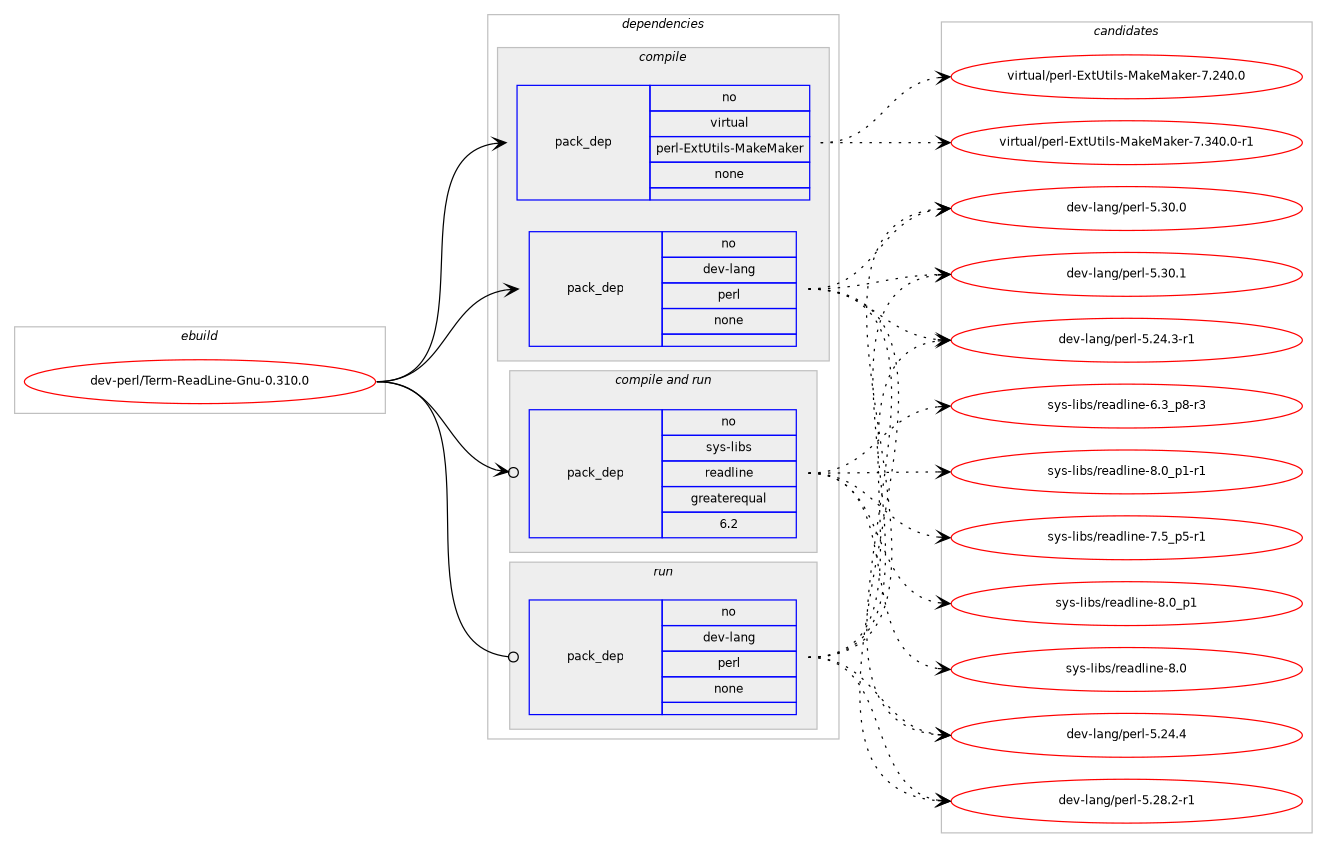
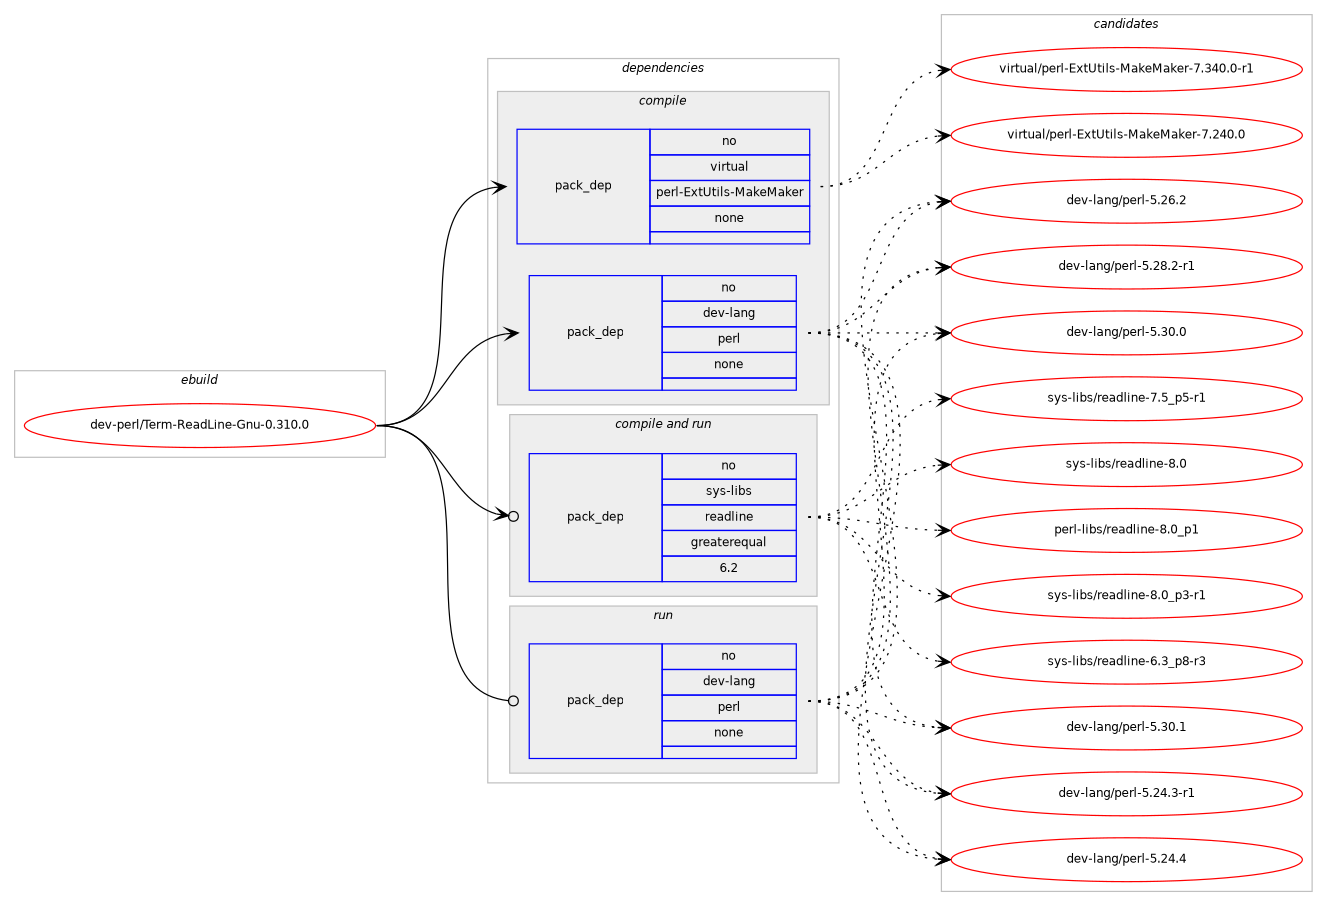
node "dev-lang/perl-5.26.2": added
node "sys-libs/readline-8.0_p1-r1": label "sys-libs/readline-8.0_p1-r1" -> "sys-libs/readline-8.0_p3-r1"
node "sys-libs/readline-8.0_p1": label "sys-libs/readline-8.0_p1" -> "perl-libs/readline-8.0_p1"
